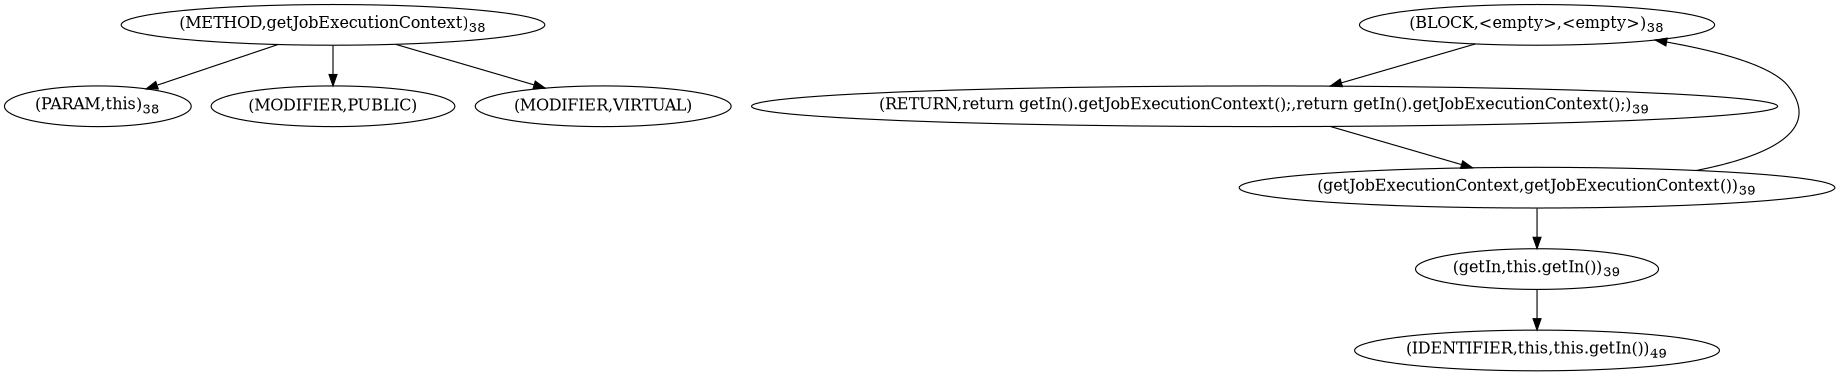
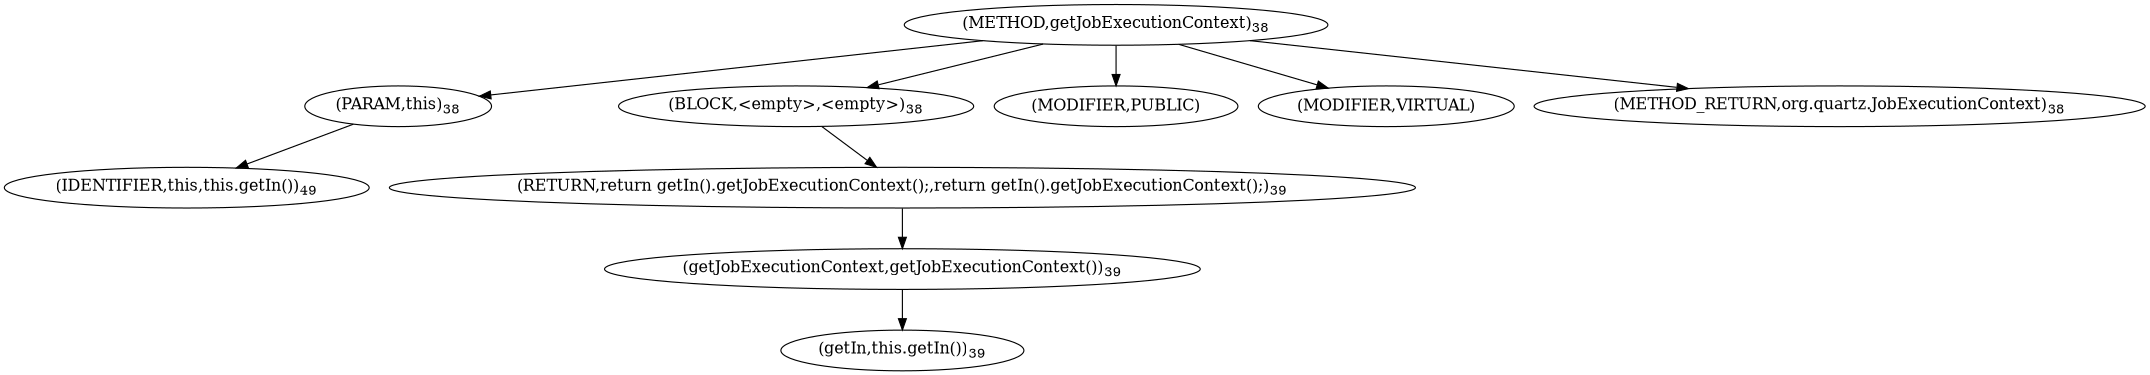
edge "(getJobExecutionContext,getJobExecutionContext())" -> "(BLOCK,<empty>,<empty>)": now "(METHOD,getJobExecutionContext)" -> "(BLOCK,<empty>,<empty>)"
node "(METHOD_RETURN,org.quartz.JobExecutionContext)": added
edge "(getIn,this.getIn())" -> "(IDENTIFIER,this,this.getIn())": now "(PARAM,this)" -> "(IDENTIFIER,this,this.getIn())"
